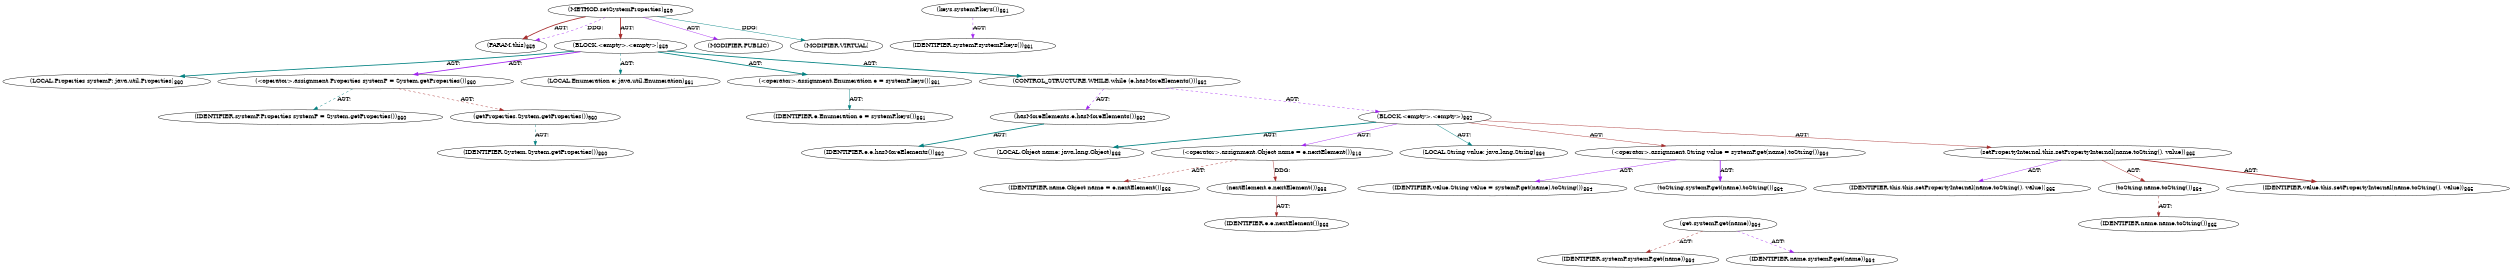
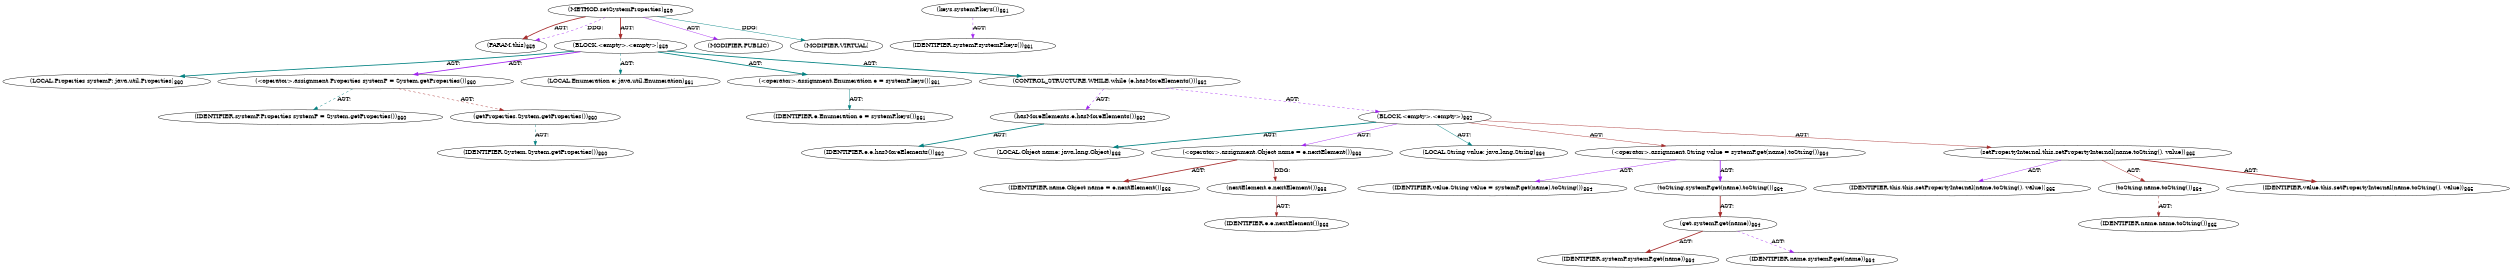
node "(getProperties,System.getProperties())": text "960" -> "860"
node "(<operator>.assignment,Object name = e.nextElement())": text "813" -> "863"
edge "(<operator>.assignment,Object name = e.nextElement())" -> "(IDENTIFIER,name,Object name = e.nextElement())": style dashed -> bold
edge "(toString,systemP.get(name).toString())" -> "(get,systemP.get(name))": added, label "AST:"
edge "(get,systemP.get(name))" -> "(IDENTIFIER,systemP,systemP.get(name))": style dashed -> bold
